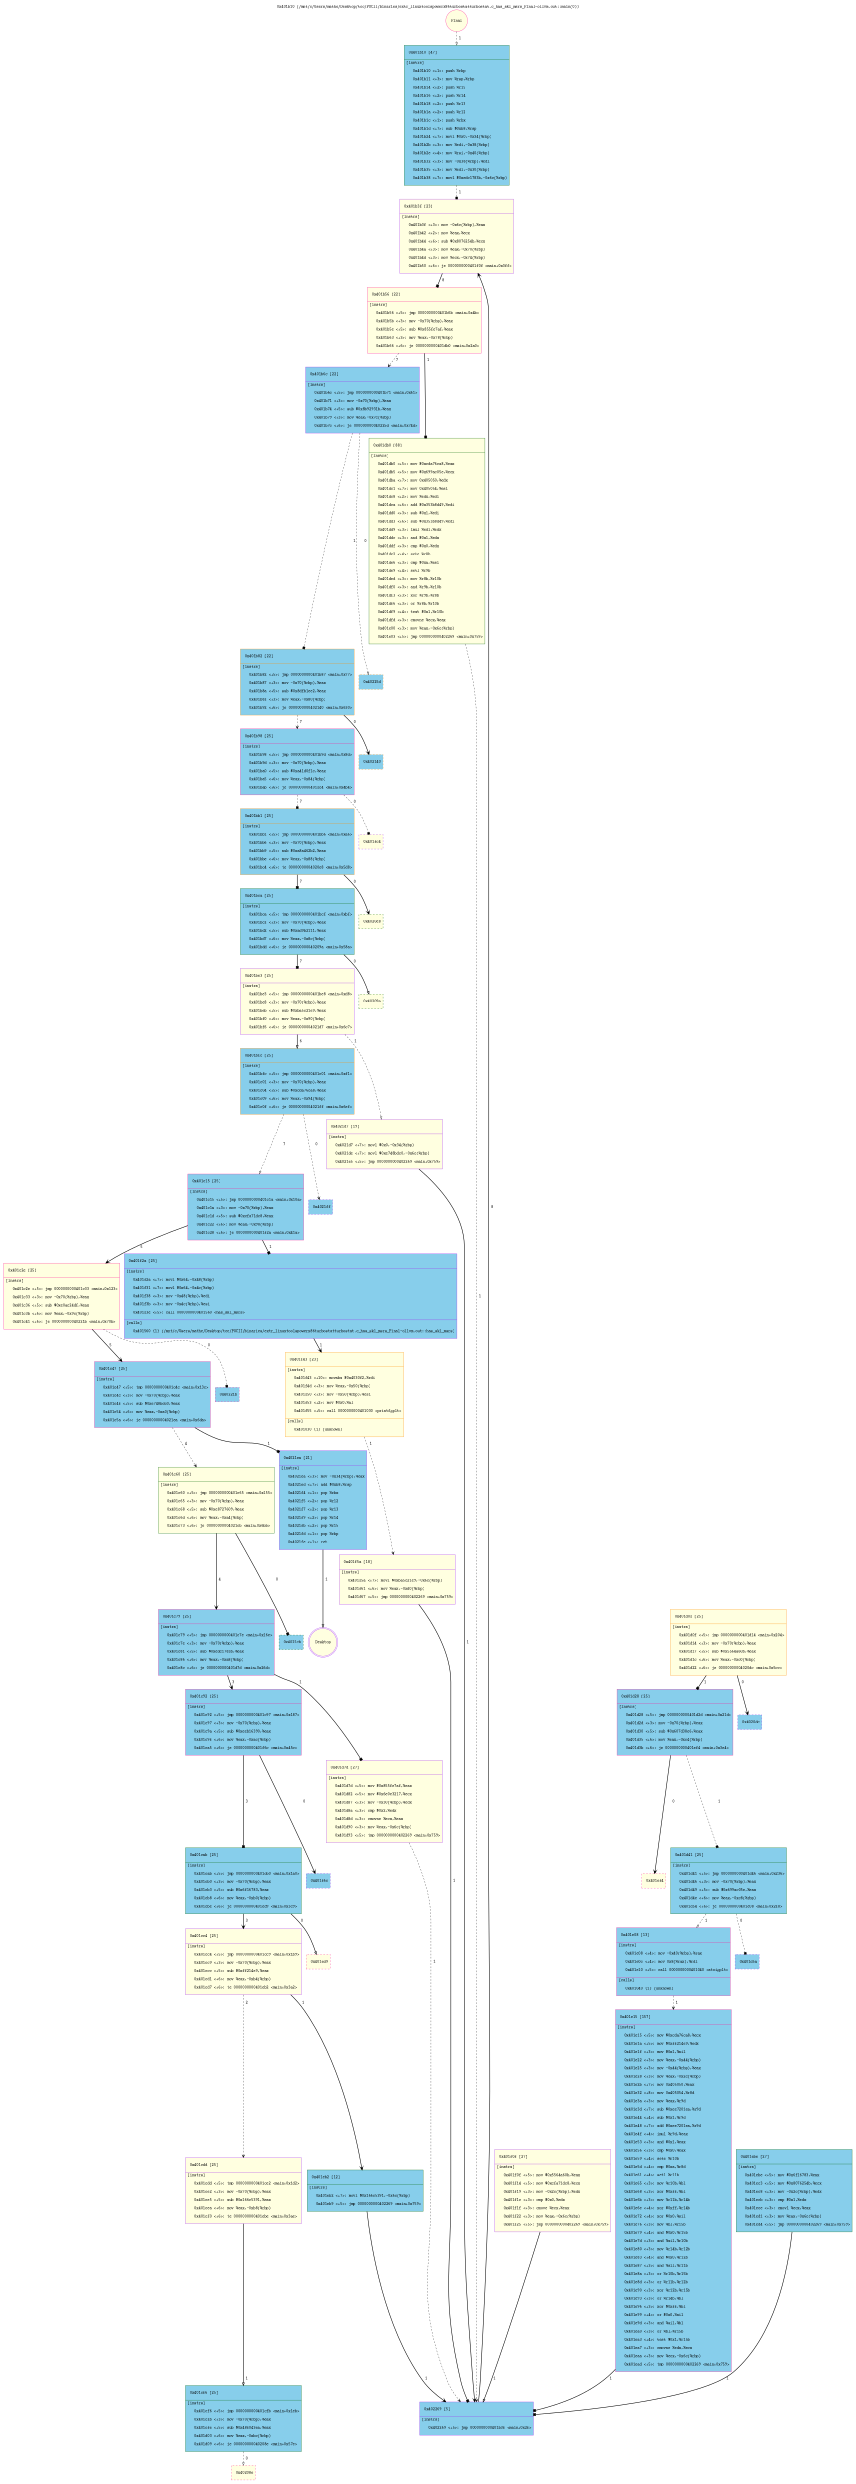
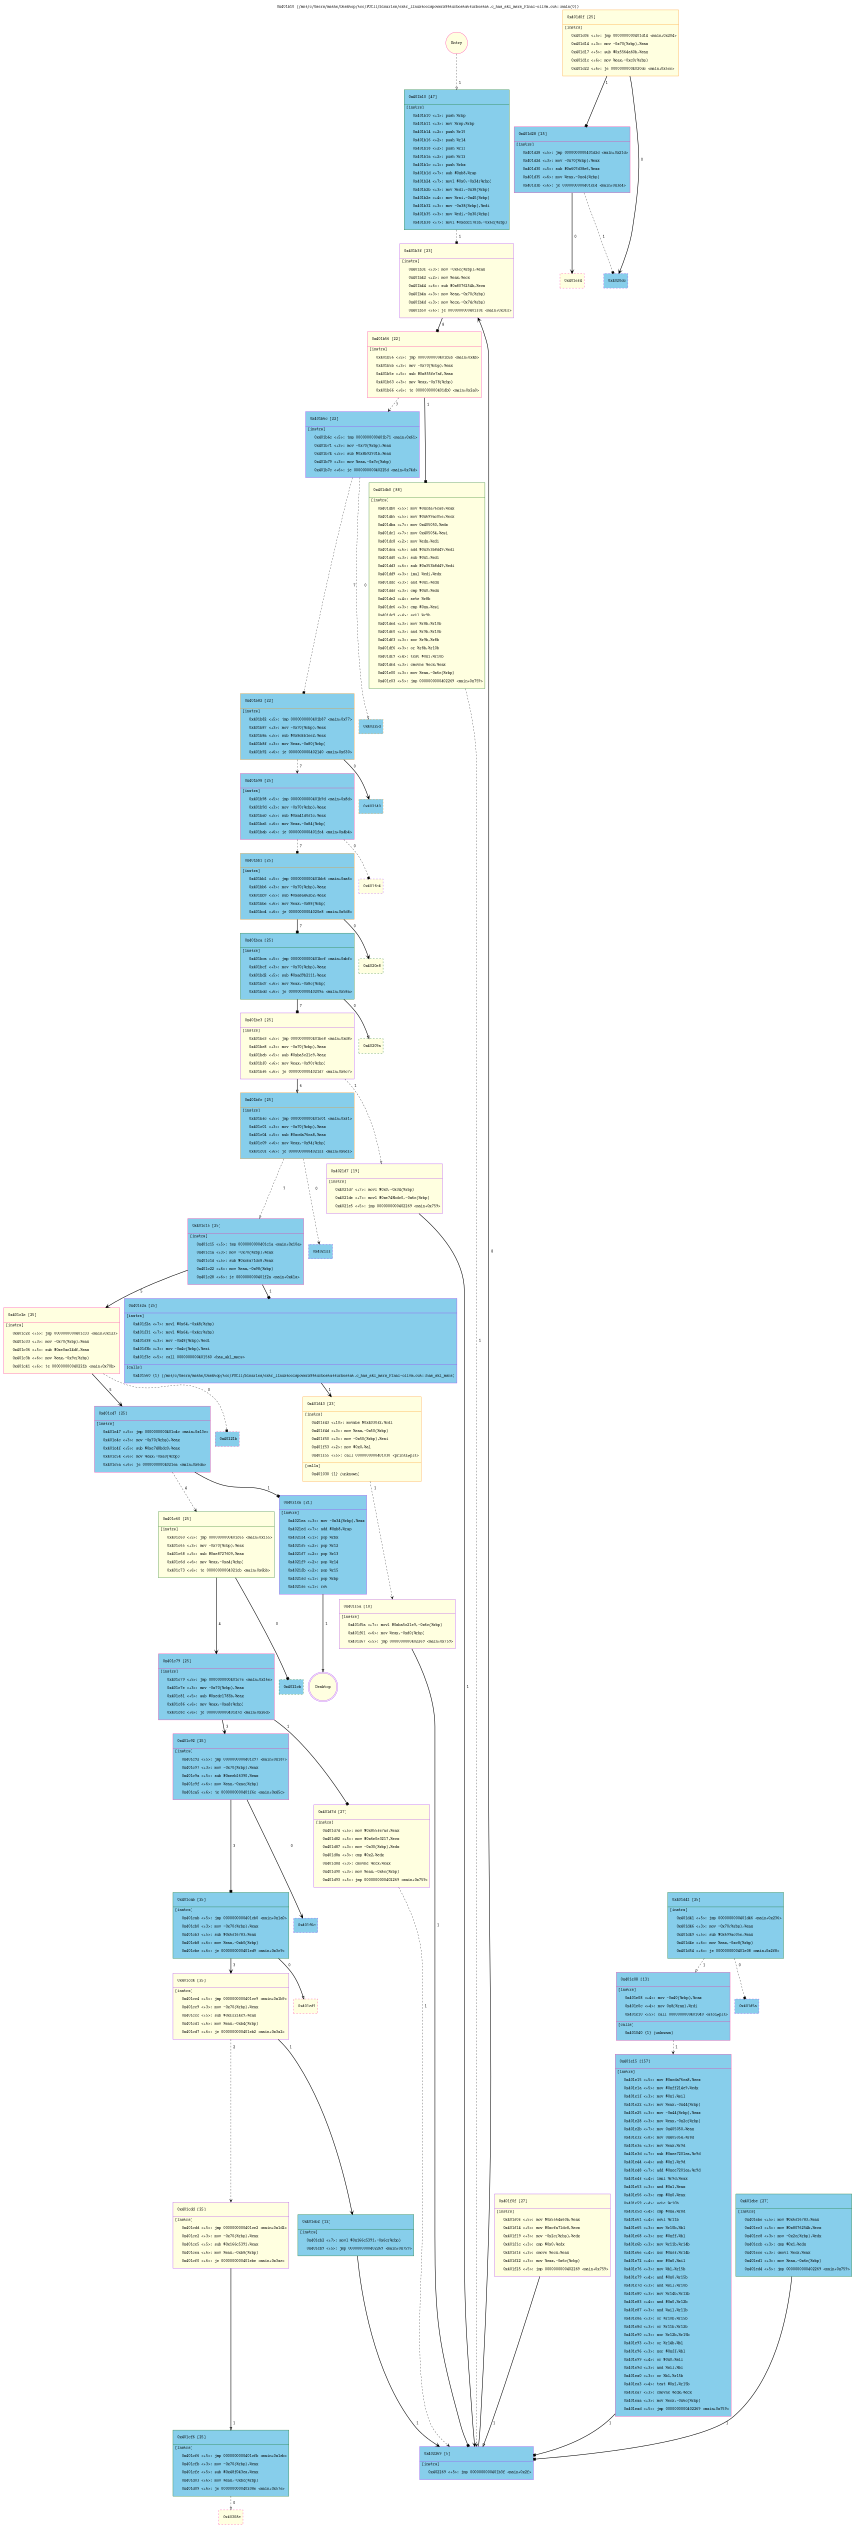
node "Final": label "Final" -> "Entry"
edge "0x401b6c [22]" -> "0x401b82 [22]": label " 1" -> " 7"
edge "0x401d28 [25]" -> "0x401d41 [25]": now "0x401d28 [25]" -> "0x4020dc"
